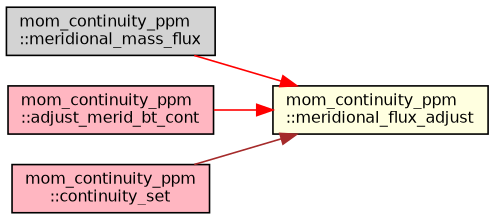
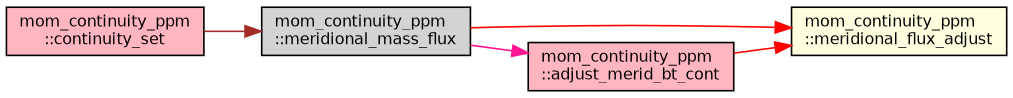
edge "mom_continuity_ppm ::meridional_mass_flux" -> "mom_continuity_ppm ::adjust_merid_bt_cont": added
edge "mom_continuity_ppm ::continuity_set" -> "mom_continuity_ppm ::meridional_flux_adjust": now "mom_continuity_ppm ::continuity_set" -> "mom_continuity_ppm ::meridional_mass_flux"
